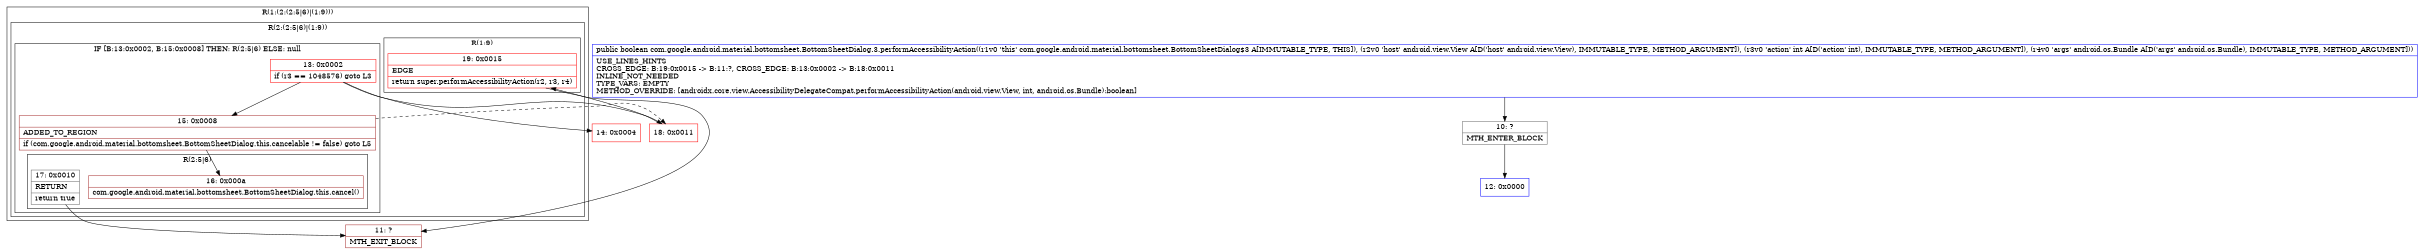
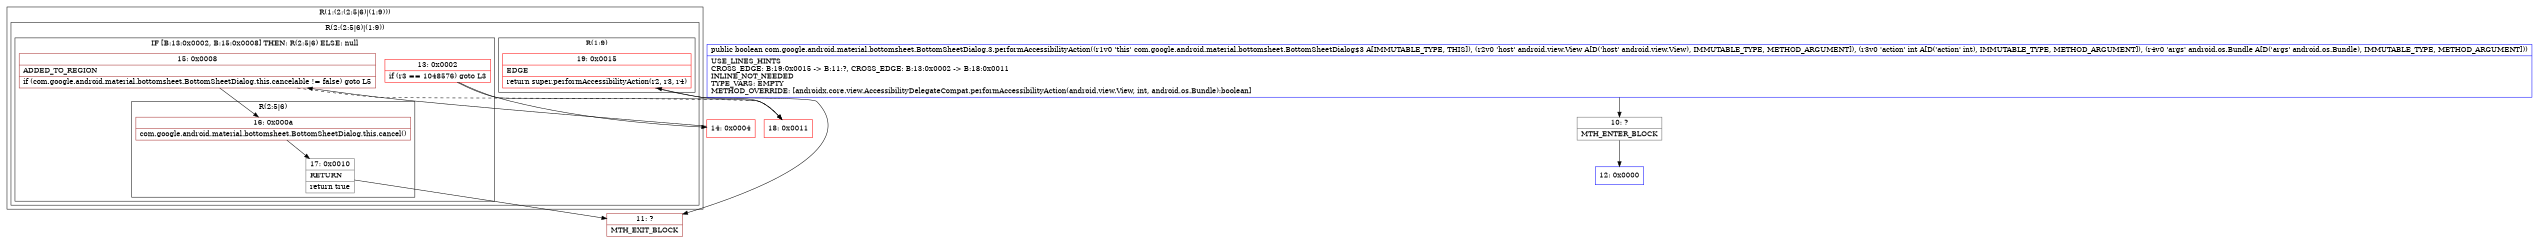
edge "13: 0x0002" -> "15: 0x0008": now "14: 0x0004" -> "15: 0x0008"
edge "16: 0x000a" -> "17: 0x0010": added
